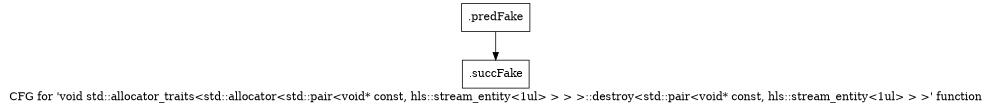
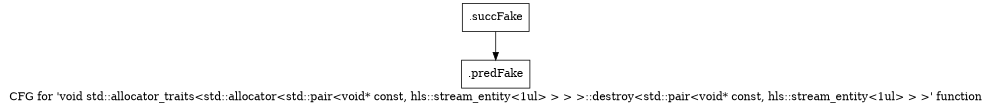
edge ".predFake" -> ".succFake": reversed
